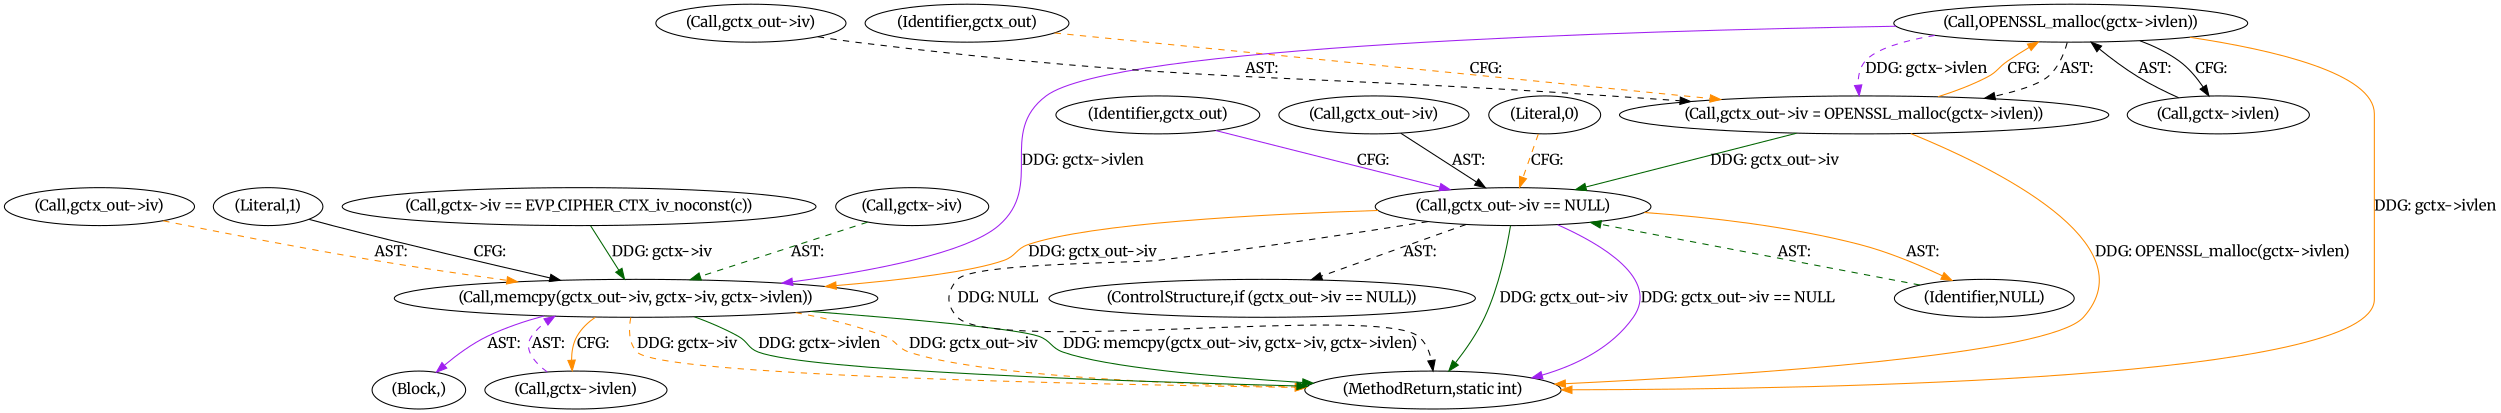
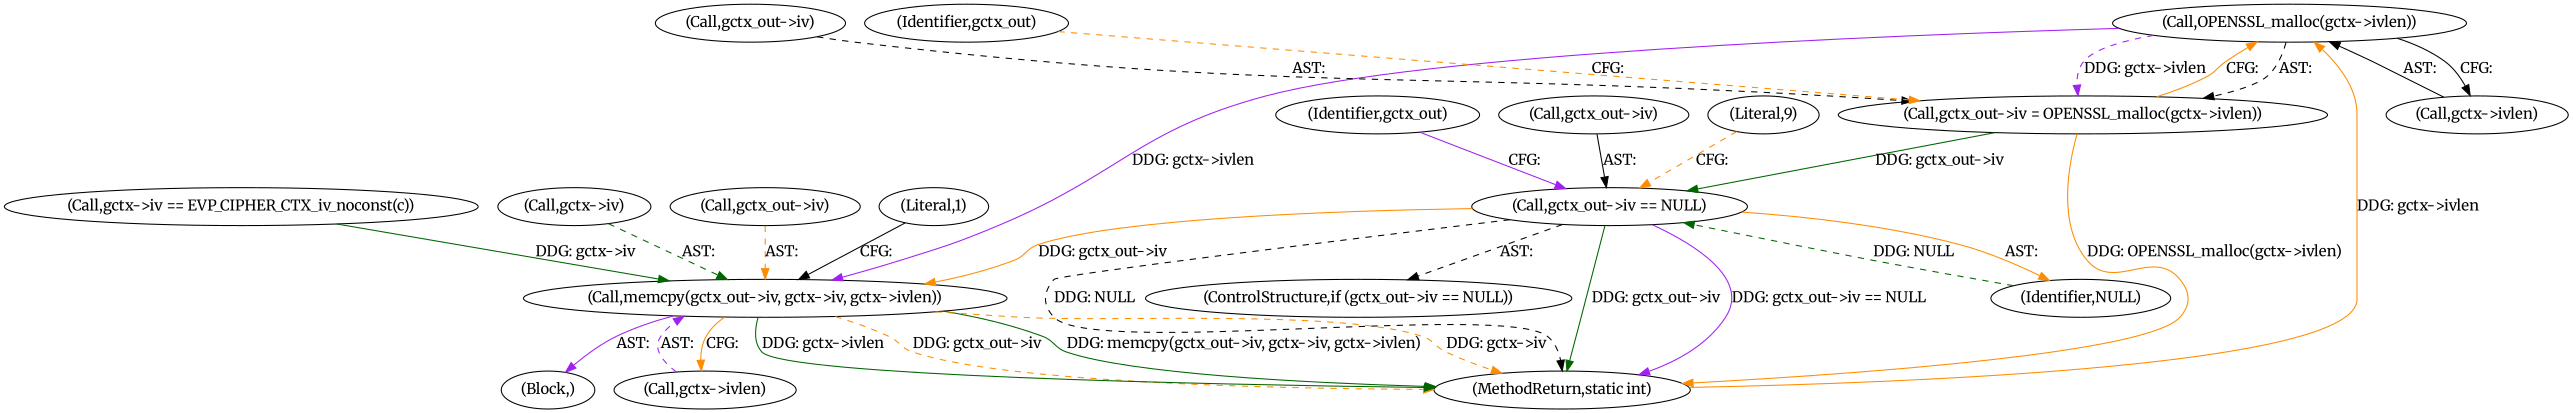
node "(Literal,0)": label "(Literal,0)" -> "(Literal,9)"
edge "(Identifier,NULL)" -> "(Call,gctx_out->iv == NULL)": label "AST: " -> "DDG: NULL"
edge "(Call,OPENSSL_malloc(gctx->ivlen))" -> "(MethodReturn,static int)": reversed
